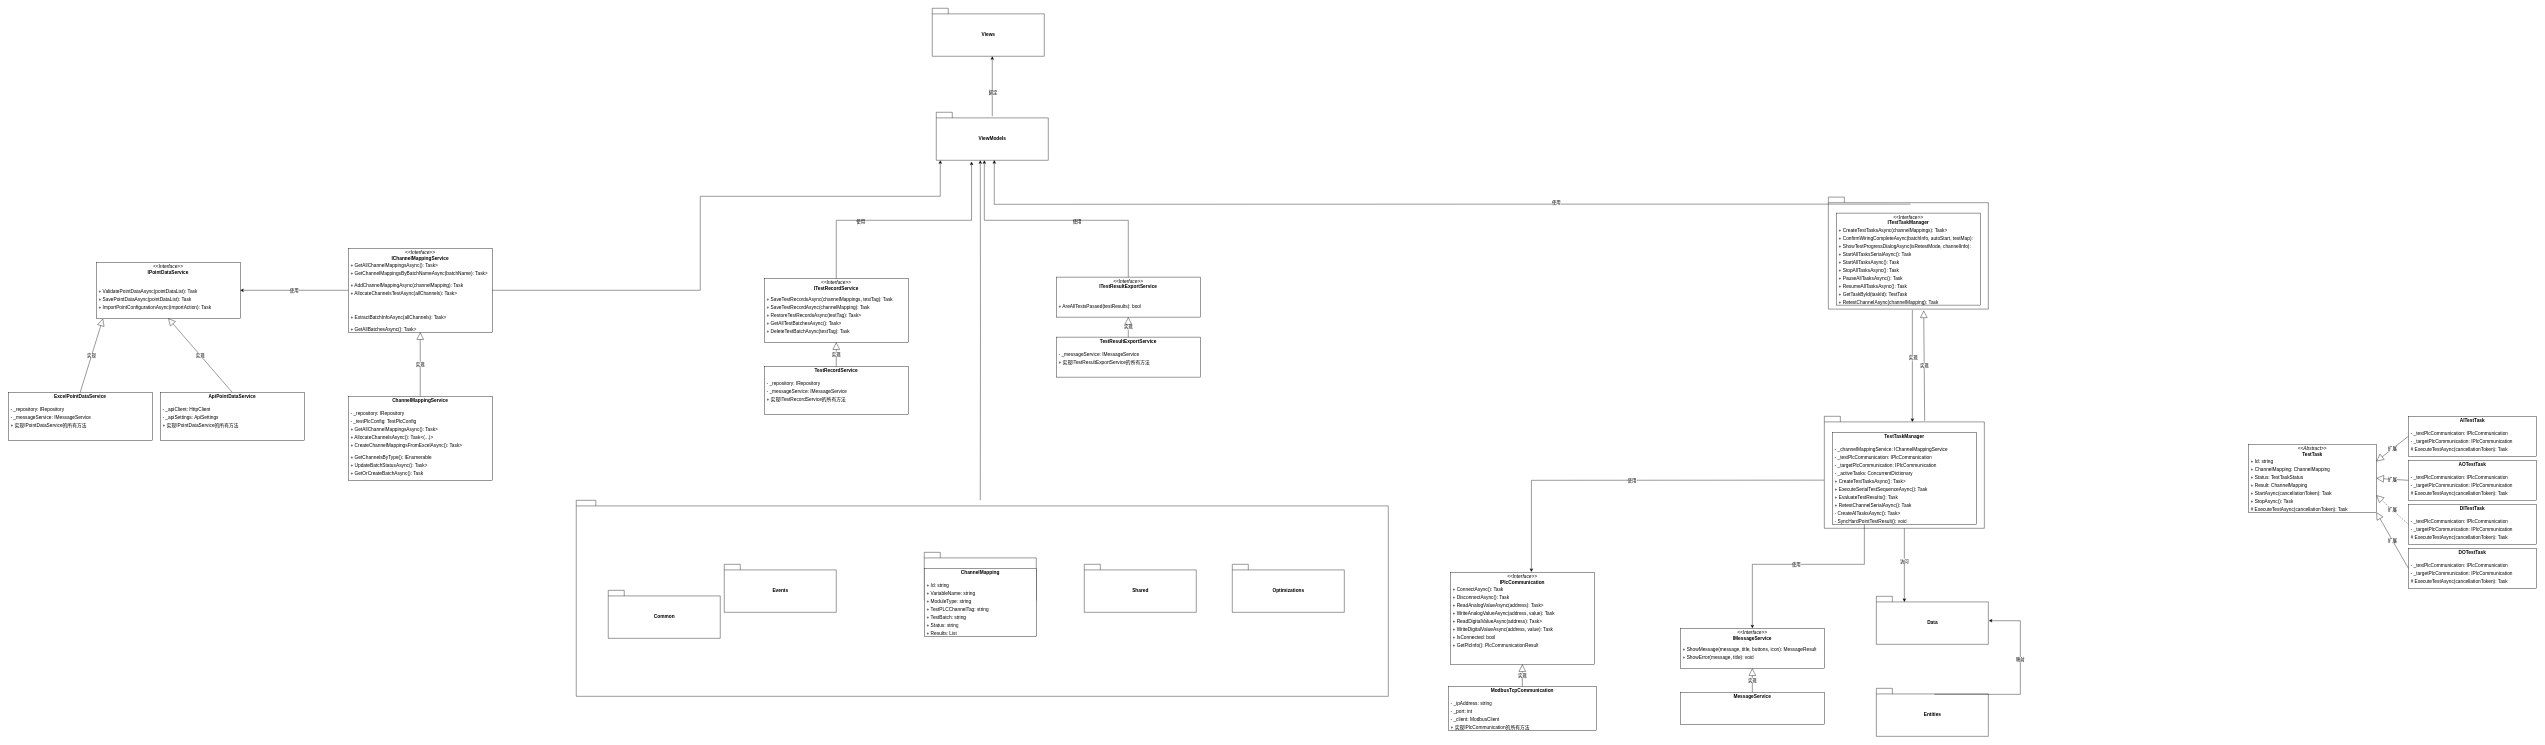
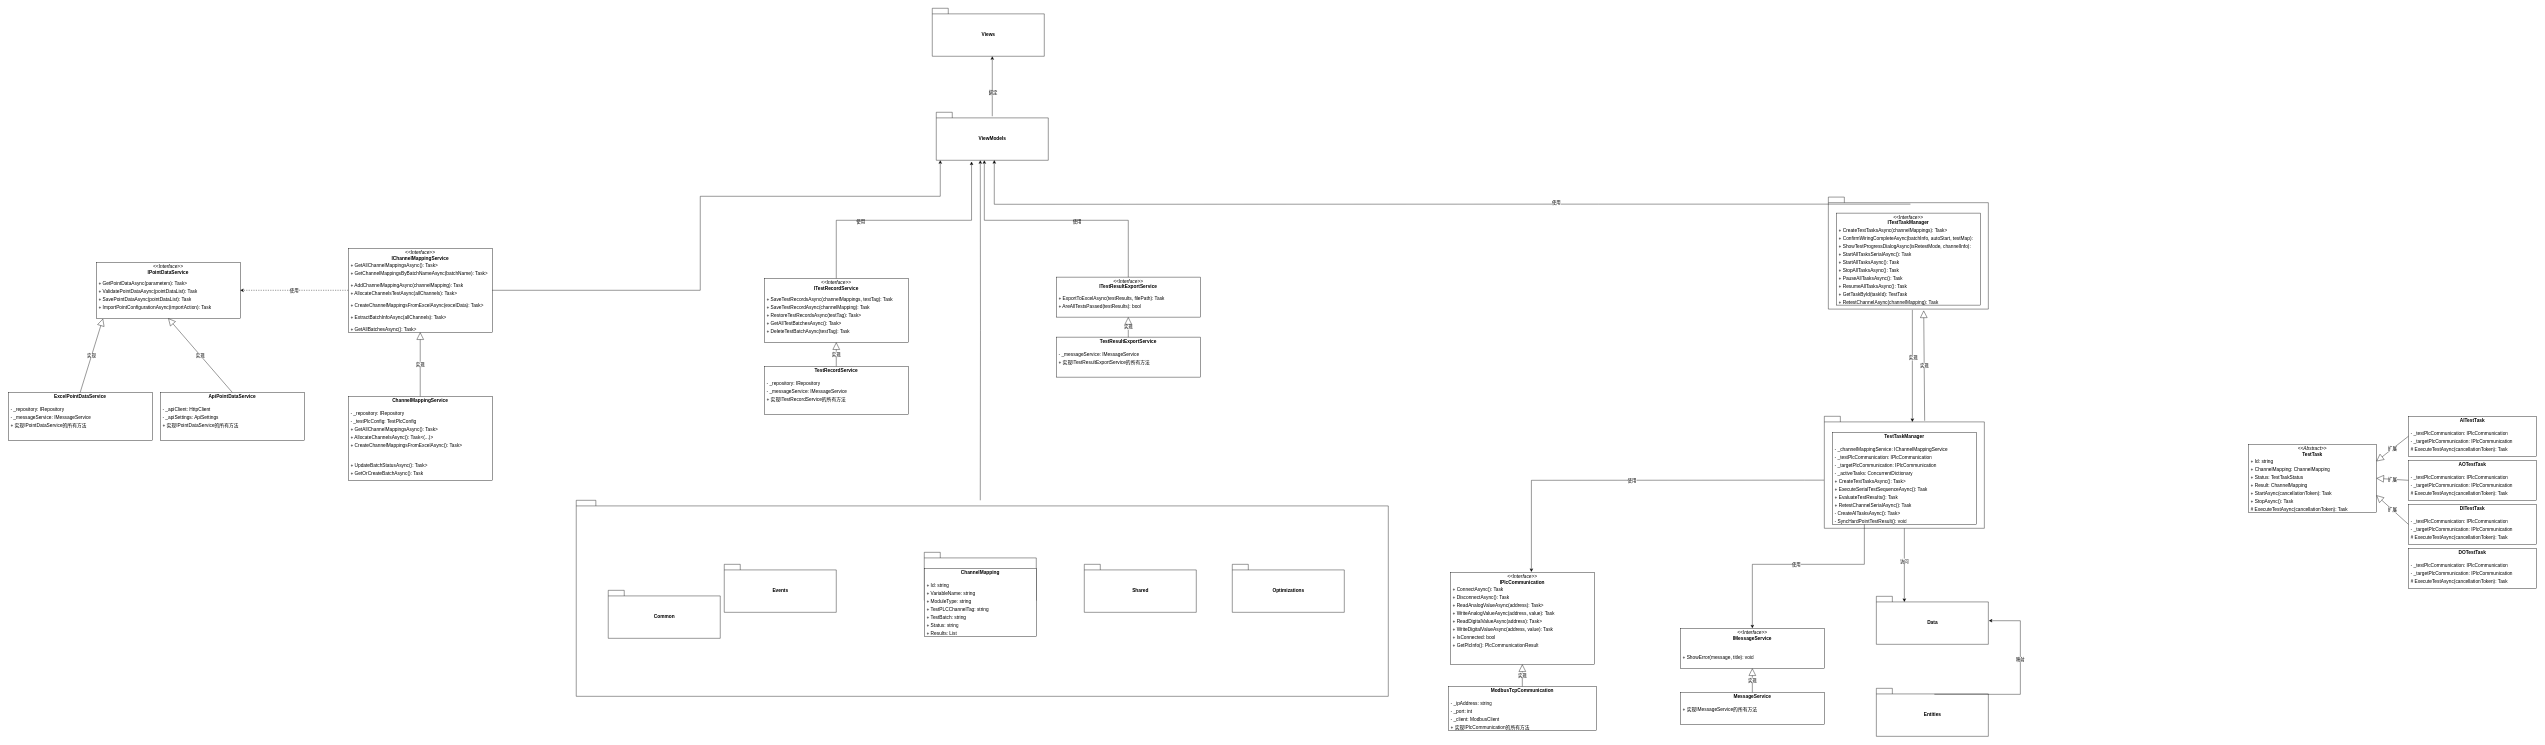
node "+ GetPointDataAsync(parameters): Task>": added
edge "<<Interface>> IChannelMappingService" -> "<<Interface>> IPointDataService": style solid -> dashed
node "+ ExportToExcelAsync(testResults, filePath): Task": added
node "+ CreateChannelMappingsFromExcelAsync(excelData): Task>": added
node "+ GetChannelsByType(): IEnumerable": removed
edge "DITestTask" -> "<<Abstract>> TestTask": style dashed -> solid
edge "DOTestTask" -> "<<Abstract>> TestTask": removed, label "扩展"
node "+ ShowMessage(message, title, buttons, icon): MessageResult": removed
node "+ 实现IMessageService的所有方法": added
